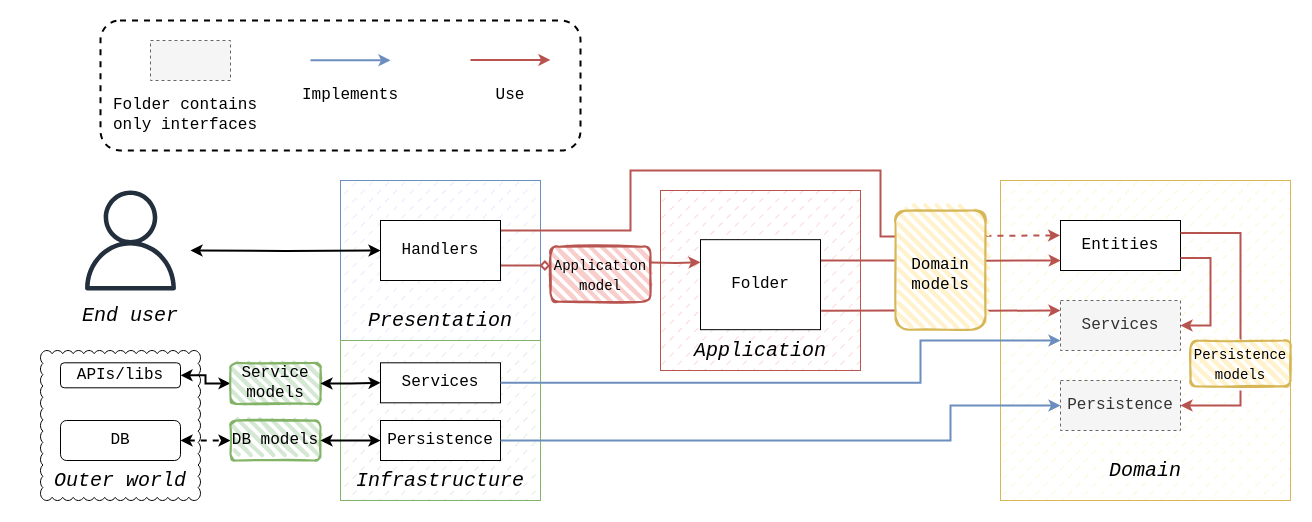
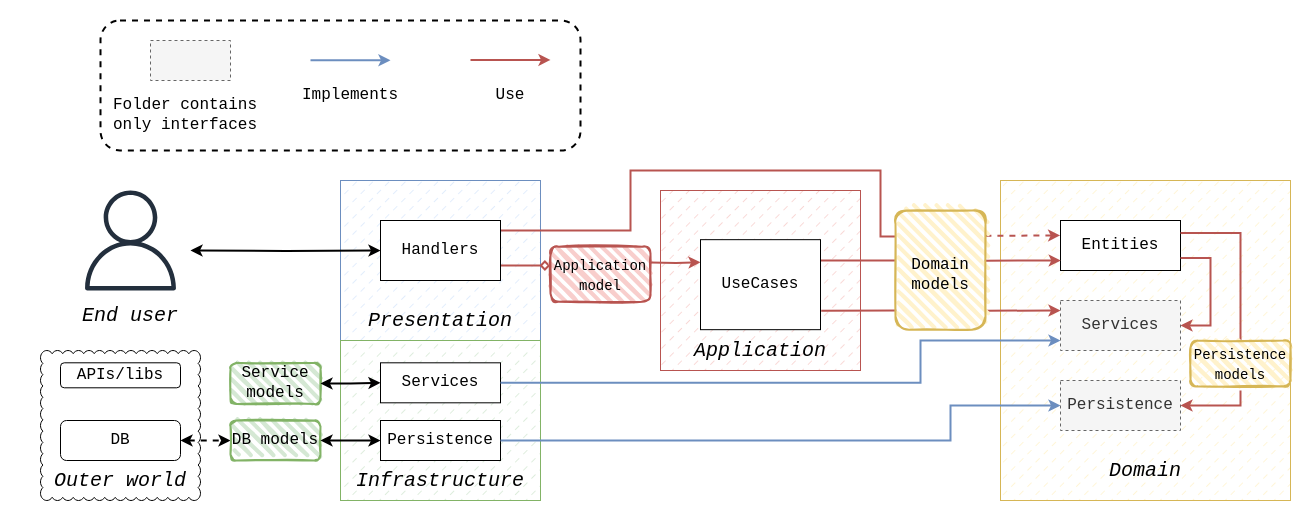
node "Folder": label "Folder" -> "UseCases"
edge "APIs/libs" -- "Service models": removed
